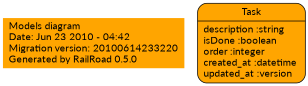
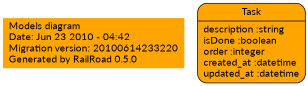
node "Task": text "updated_at :version" -> "updated_at :datetime"
